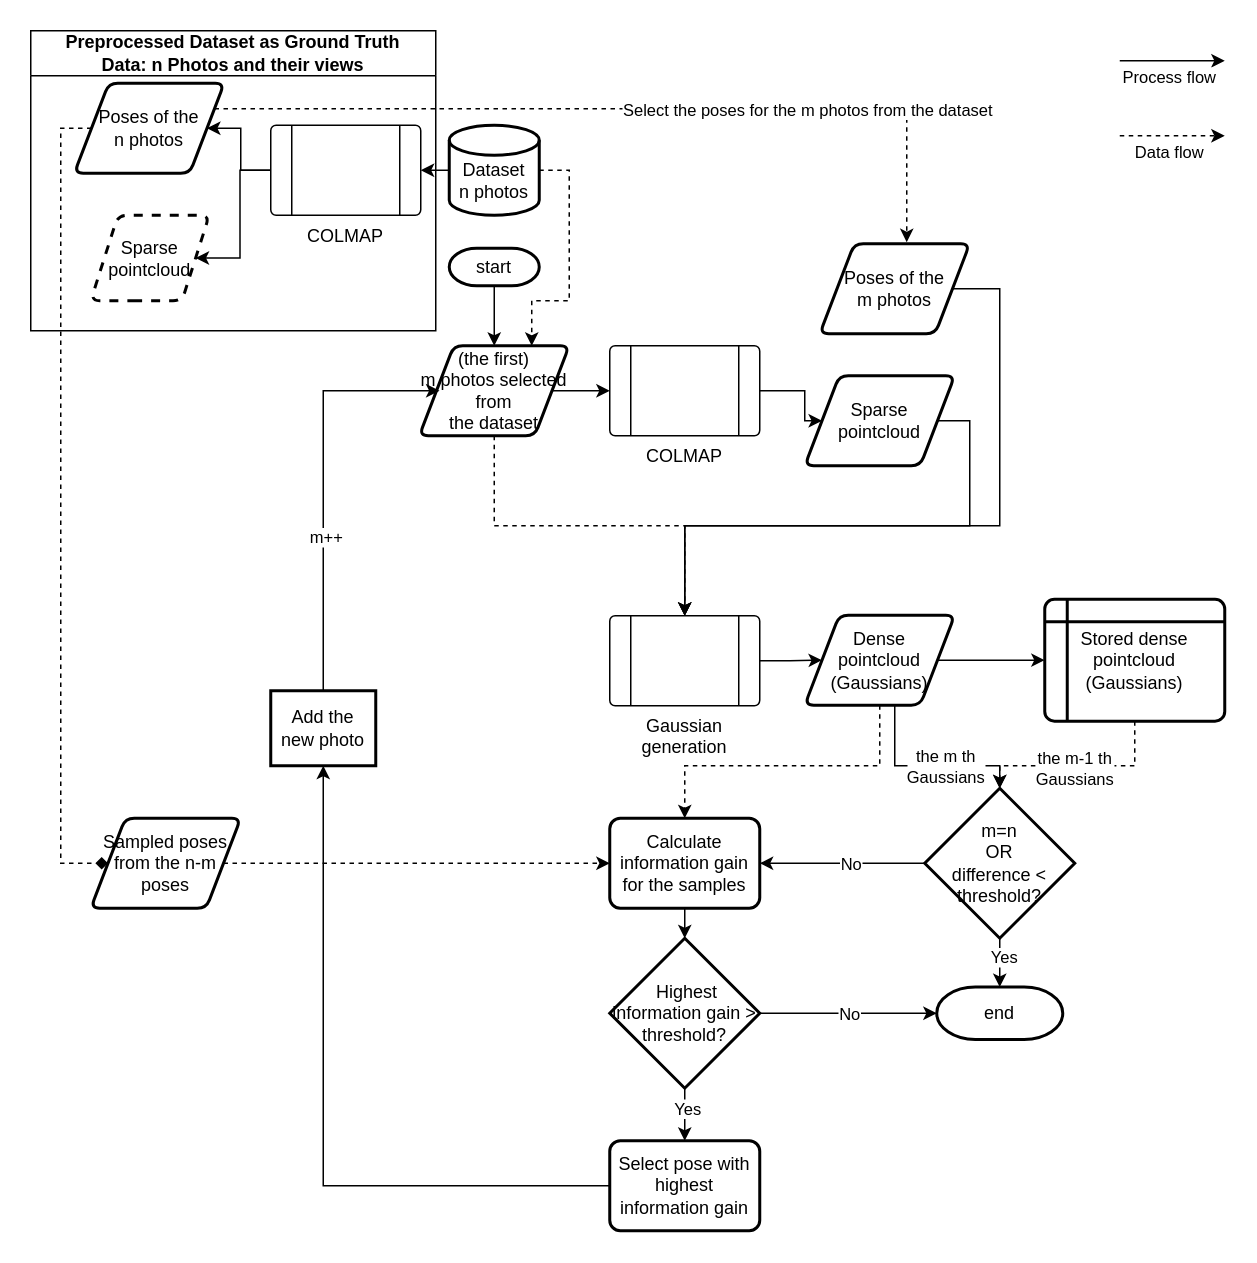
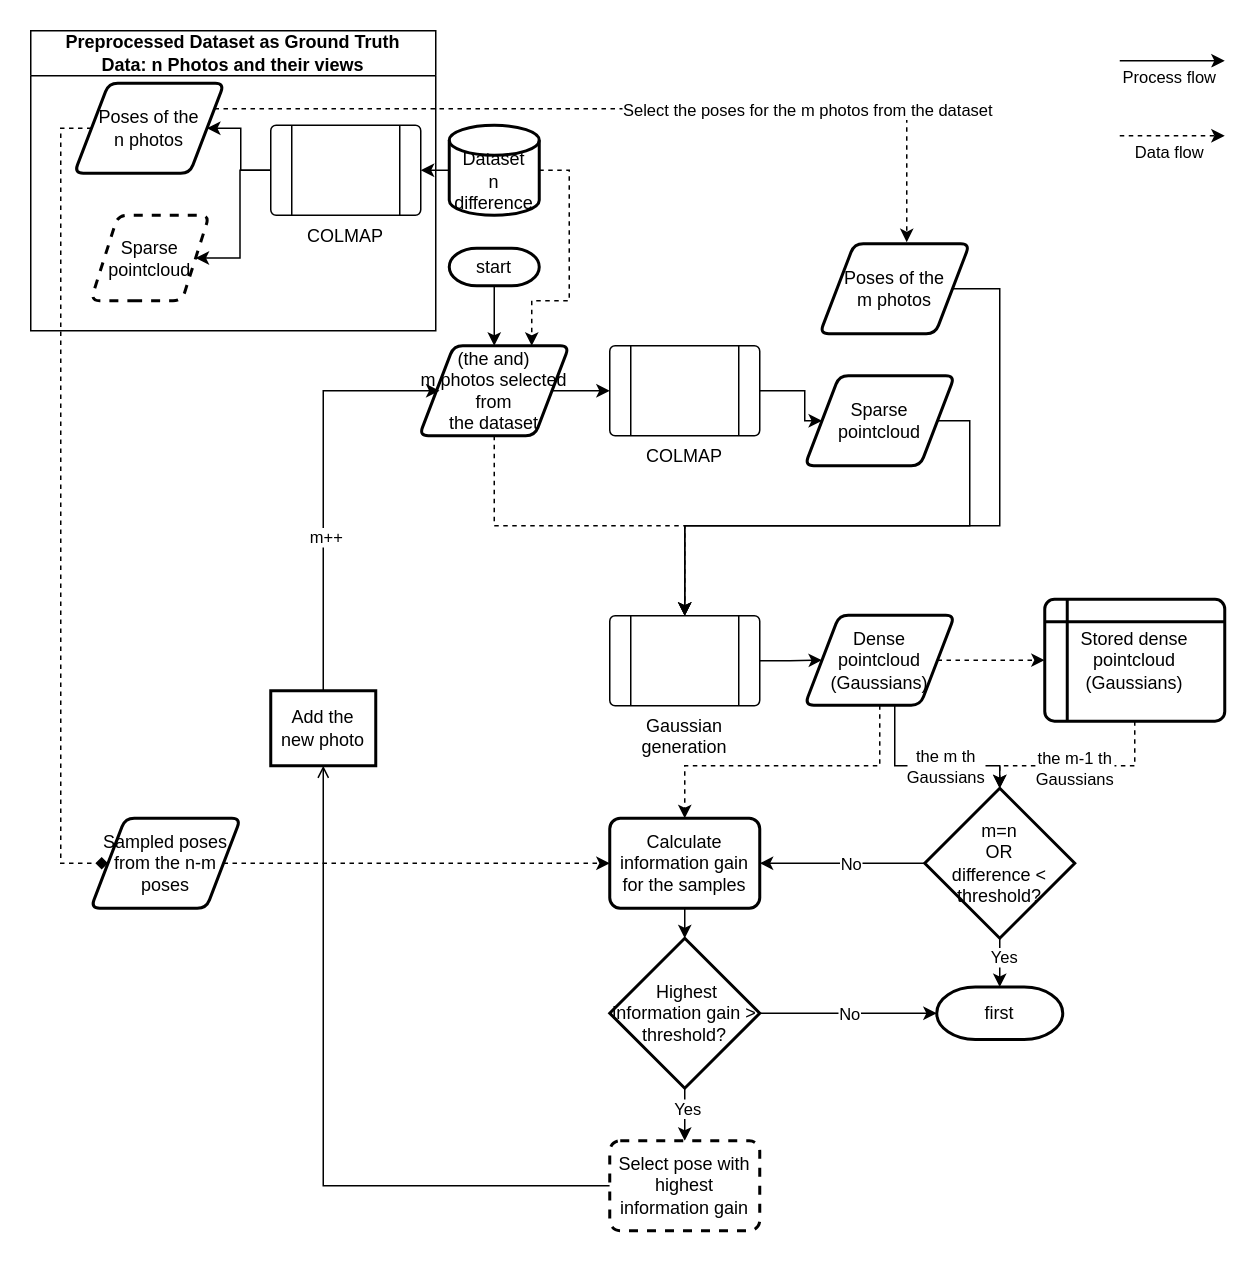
node "Dataset n photos": label "Dataset n photos" -> "Dataset n difference"
node "(the first) m photos selected from the dataset": label "(the first) m photos selected from the dataset" -> "(the and) m photos selected from the dataset"
edge "Dense pointcloud (Gaussians)" -> "Stored dense pointcloud (Gaussians)": style solid -> dashed
edge "Select pose with highest information gain" -> "Add the new photo": arrowhead classic -> open
node "end": label "end" -> "first"
node "Select pose with highest information gain": style solid -> dashed
